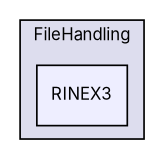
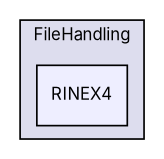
node "RINEX3": label "RINEX3" -> "RINEX4"
